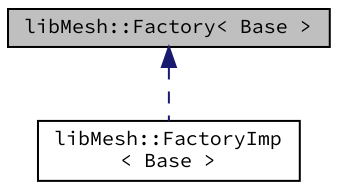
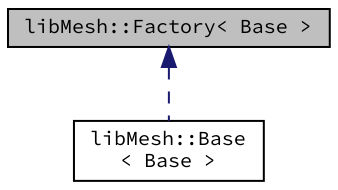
node "libMesh::FactoryImp < Base >": label "libMesh::FactoryImp < Base >" -> "libMesh::Base < Base >"
